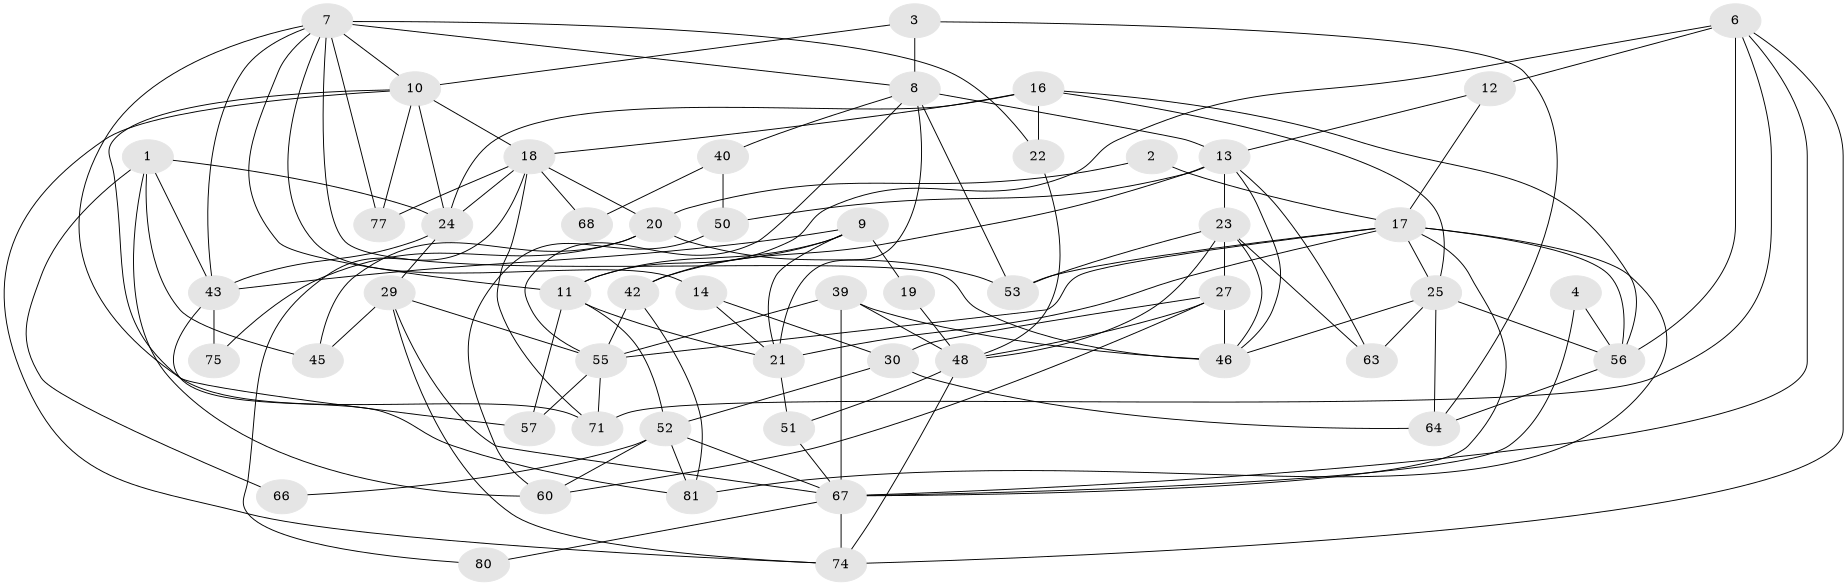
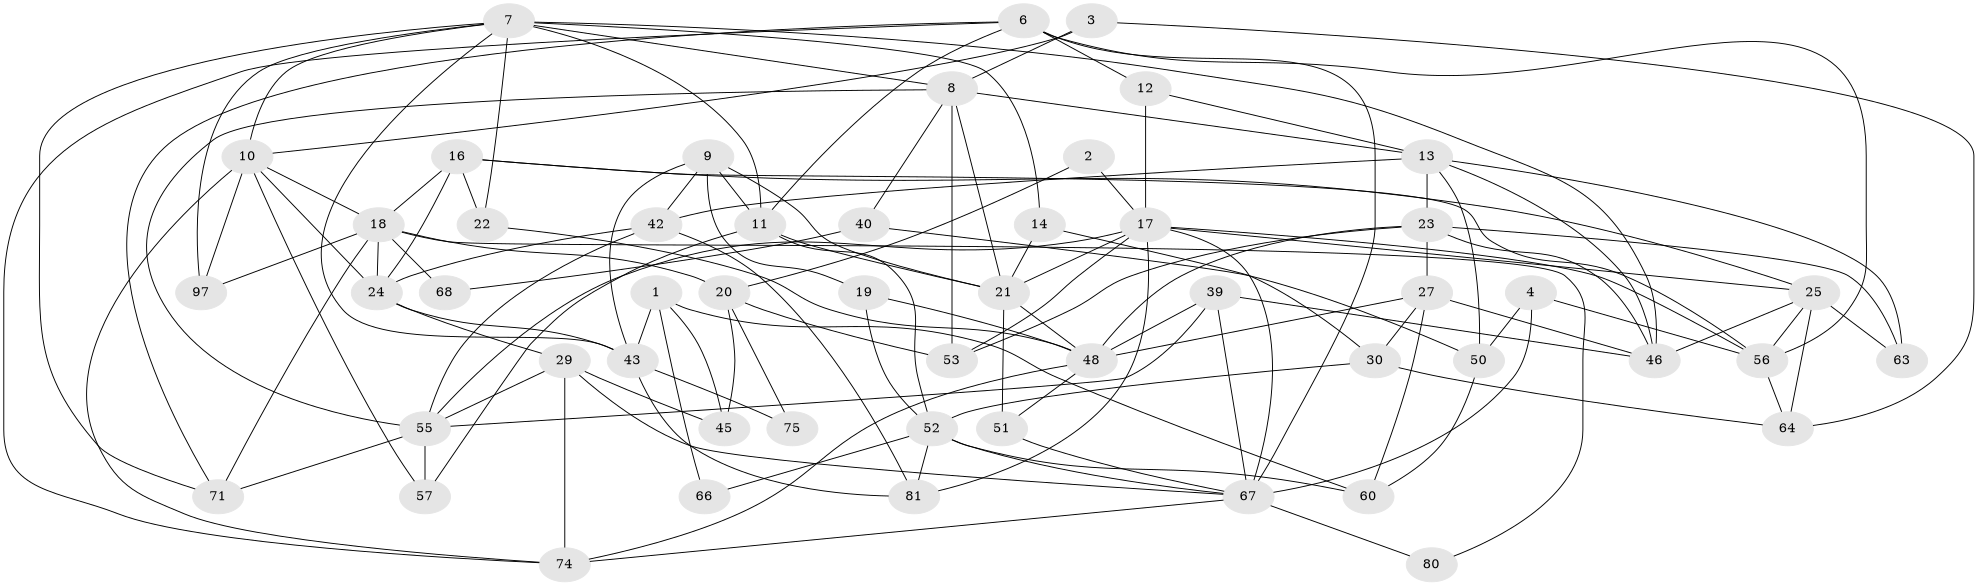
edge "1" -- "24": now "42" -- "24"
node "77": label "77" -> "97"
edge "4" -- "50": added
edge "21" -- "48": added
edge "19" -- "52": added
